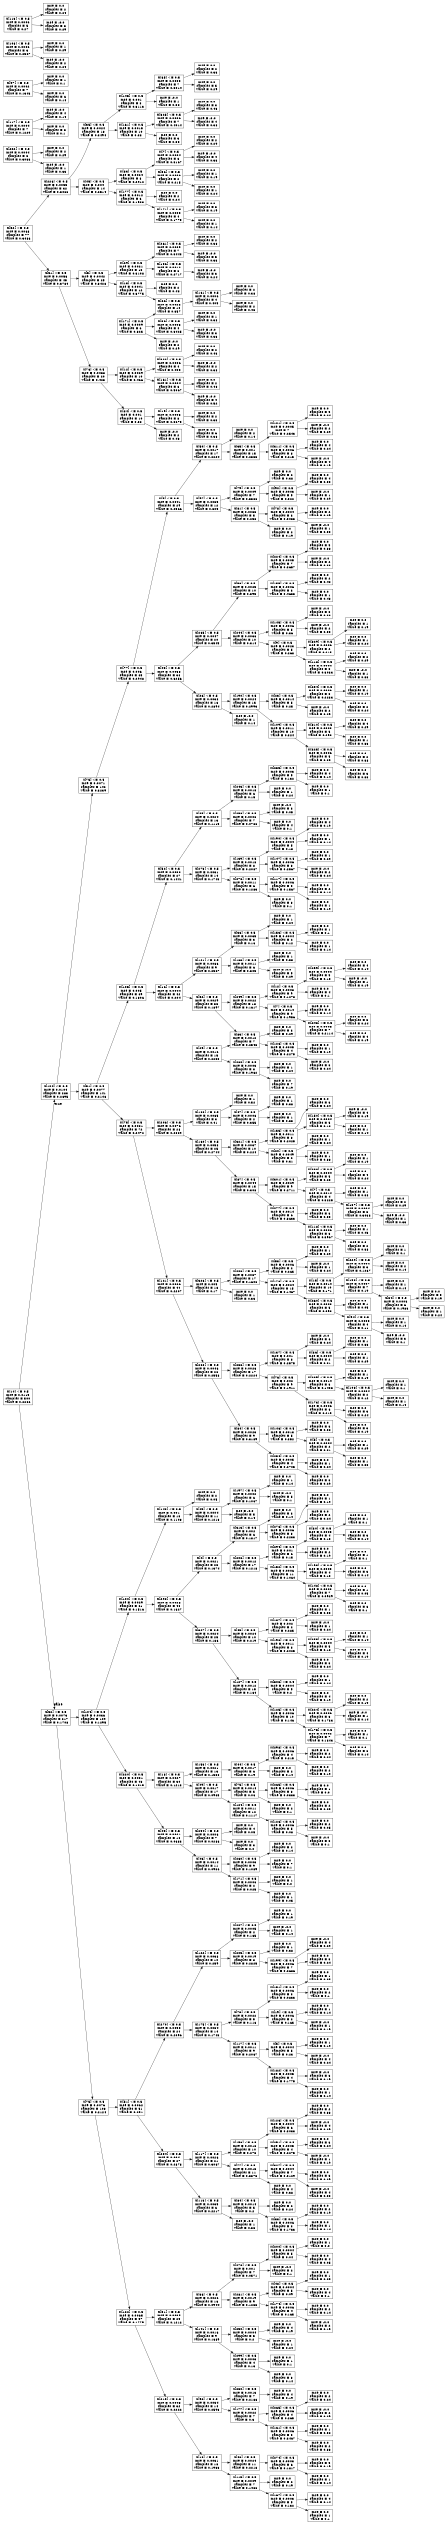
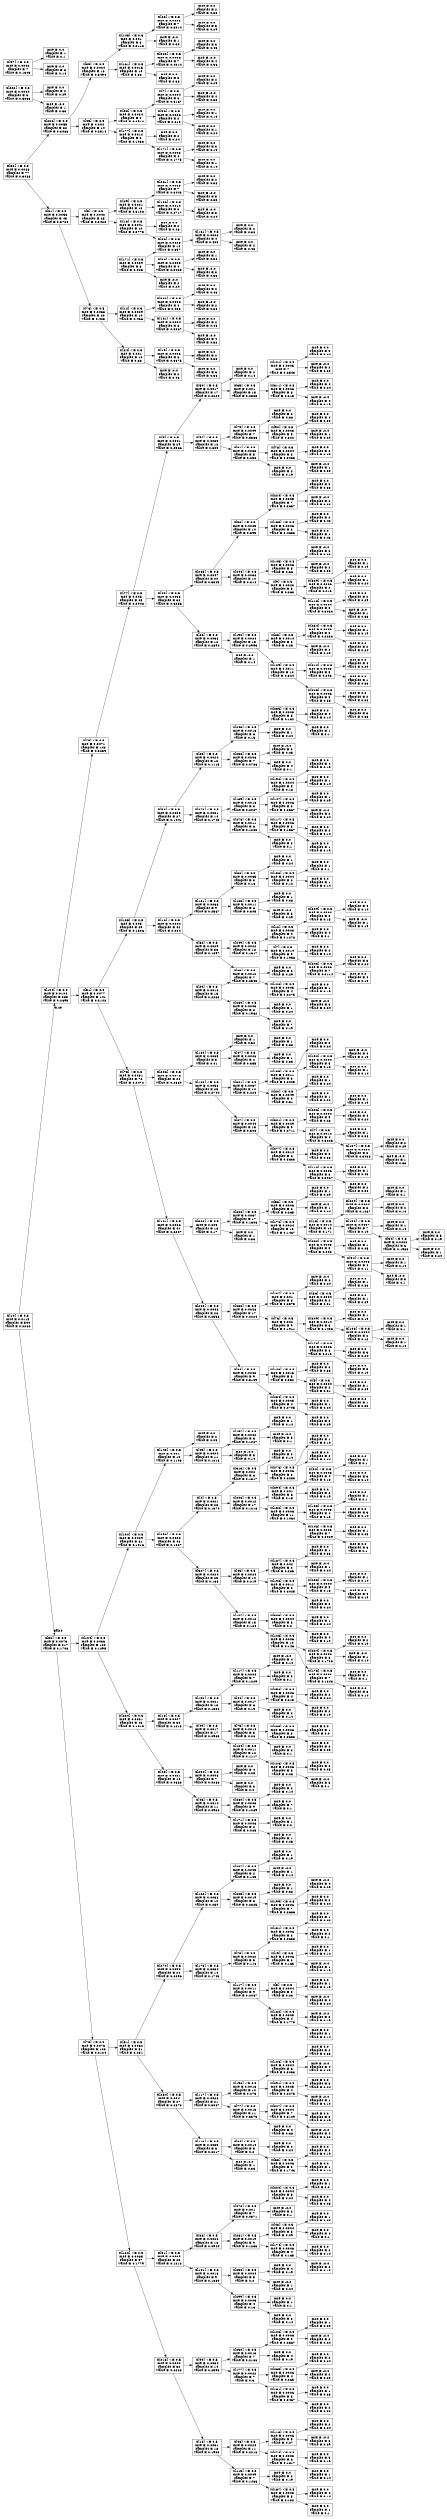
edge "X[153] <= 0.5 mse = 0.0021 samples = 13 value = 0.1538" -> "X[117] <= 0.5 mse = 0.0004 samples = 7 value = 0.1229": added
node "X[33] <= 0.5 mse = 0.0006 samples = 3 value = 0.1733": label "X[33] <= 0.5 mse = 0.0006 samples = 3 value = 0.1733" -> "X[33] <= 0.5 mse = 0.0006 samples = 3 value = 0.1743"
edge "X[230] <= 0.5 mse = 0.0013 samples = 7 value = 0.2186" -> "X[108] <= 0.5 mse = 0.0006 samples = 3 value = 0.2567": added
edge "X[46] <= 0.5 mse = 0.0024 samples = 11 value = 0.2218" -> "X[113] <= 0.5 mse = 0.0006 samples = 5 value = 0.27": added
